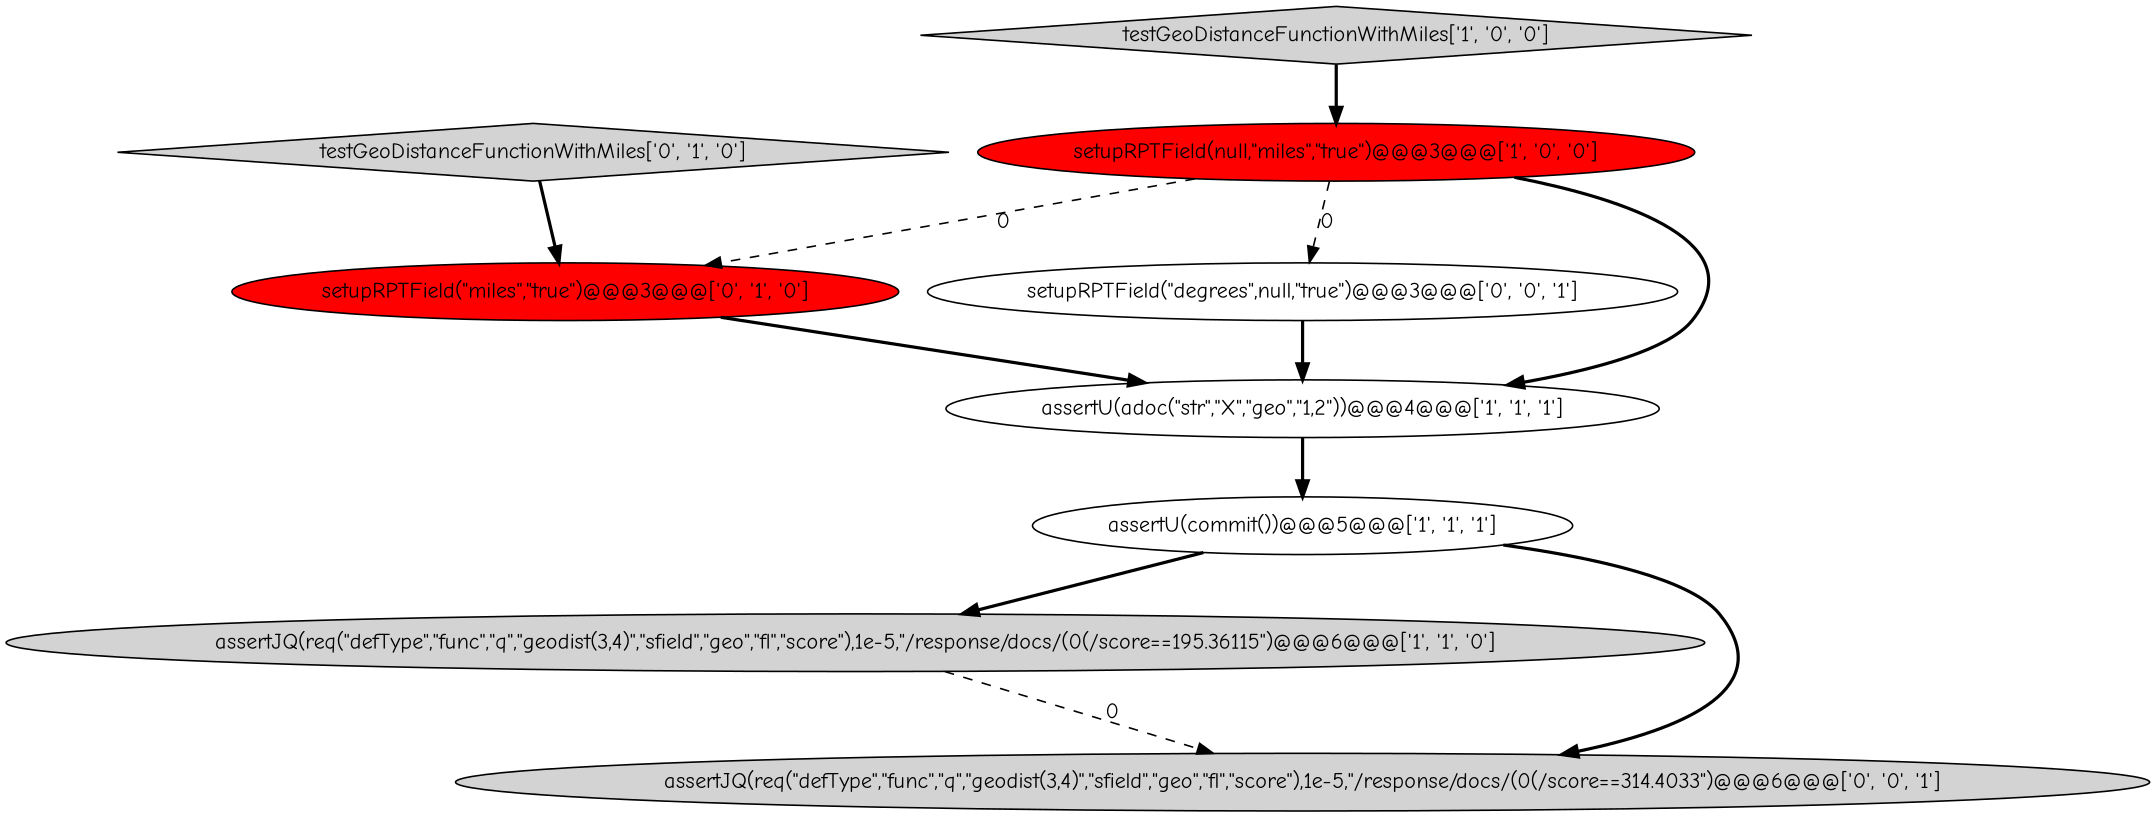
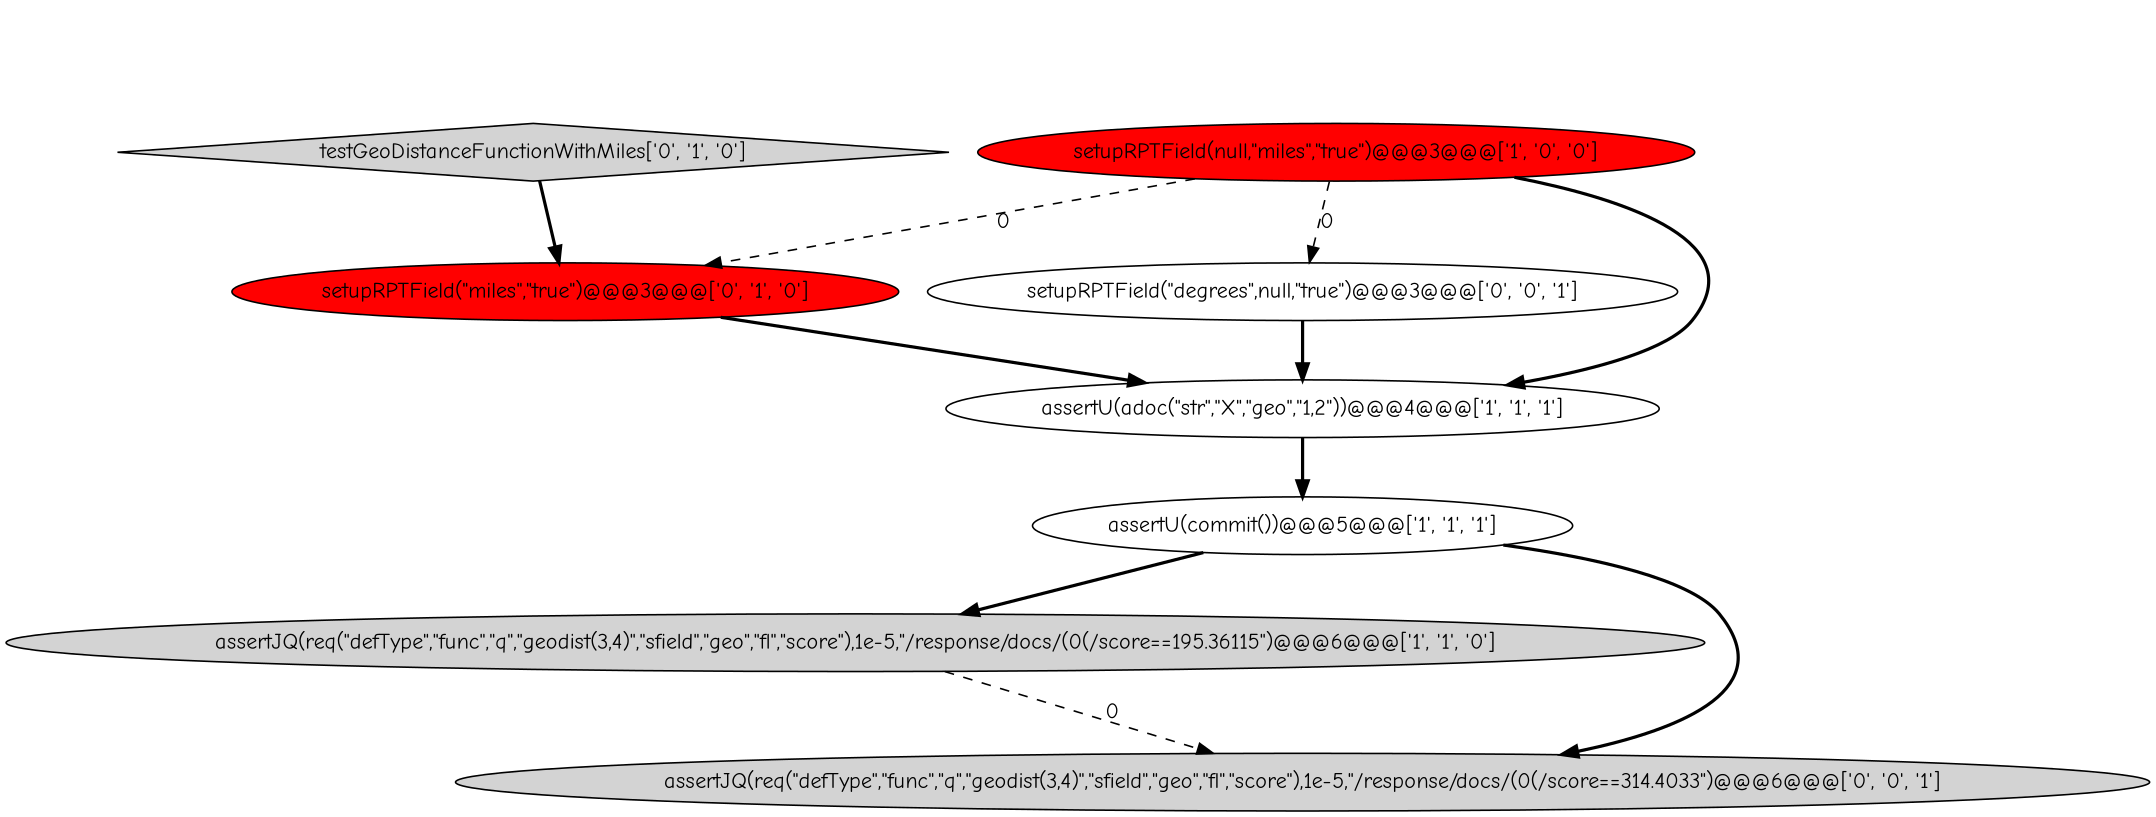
node "testGeoDistanceFunctionWithMiles['1', '0', '0']": removed
